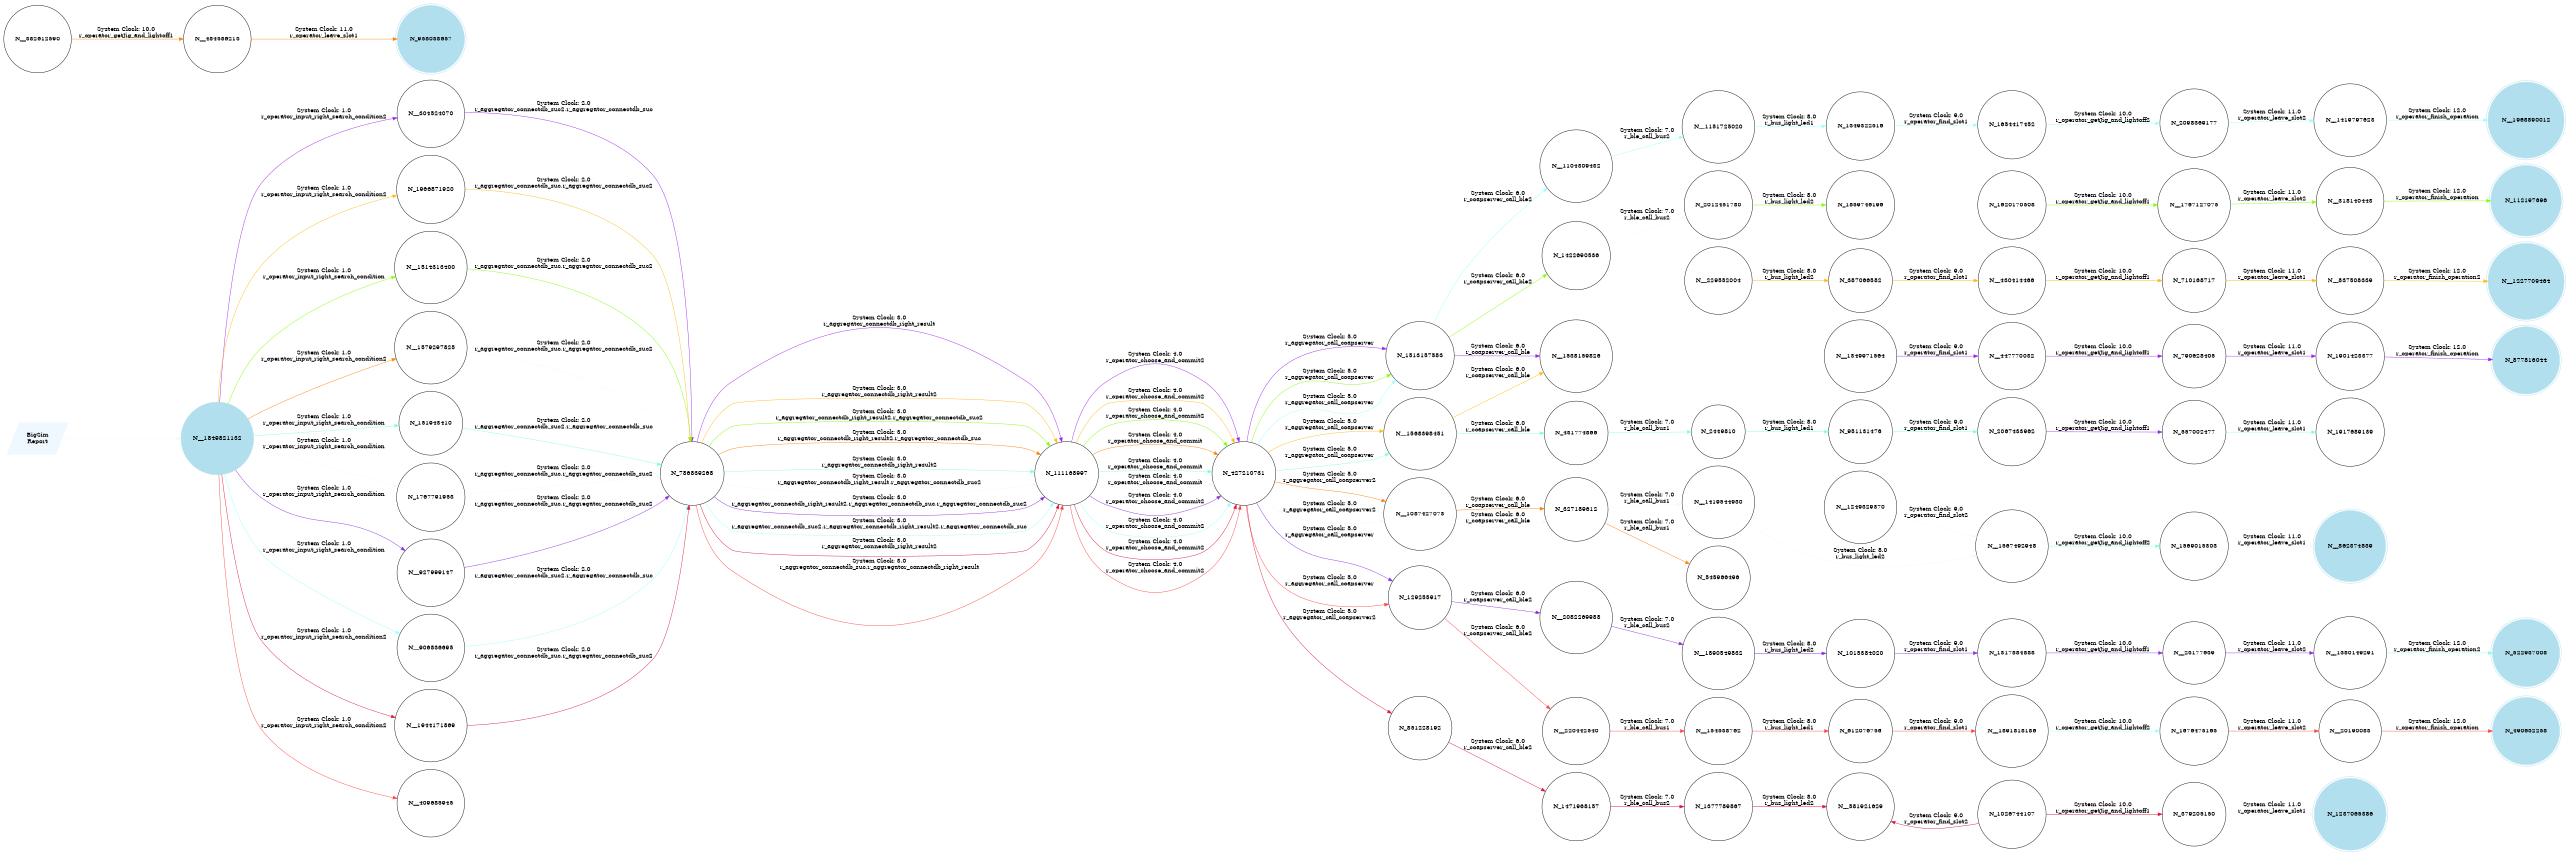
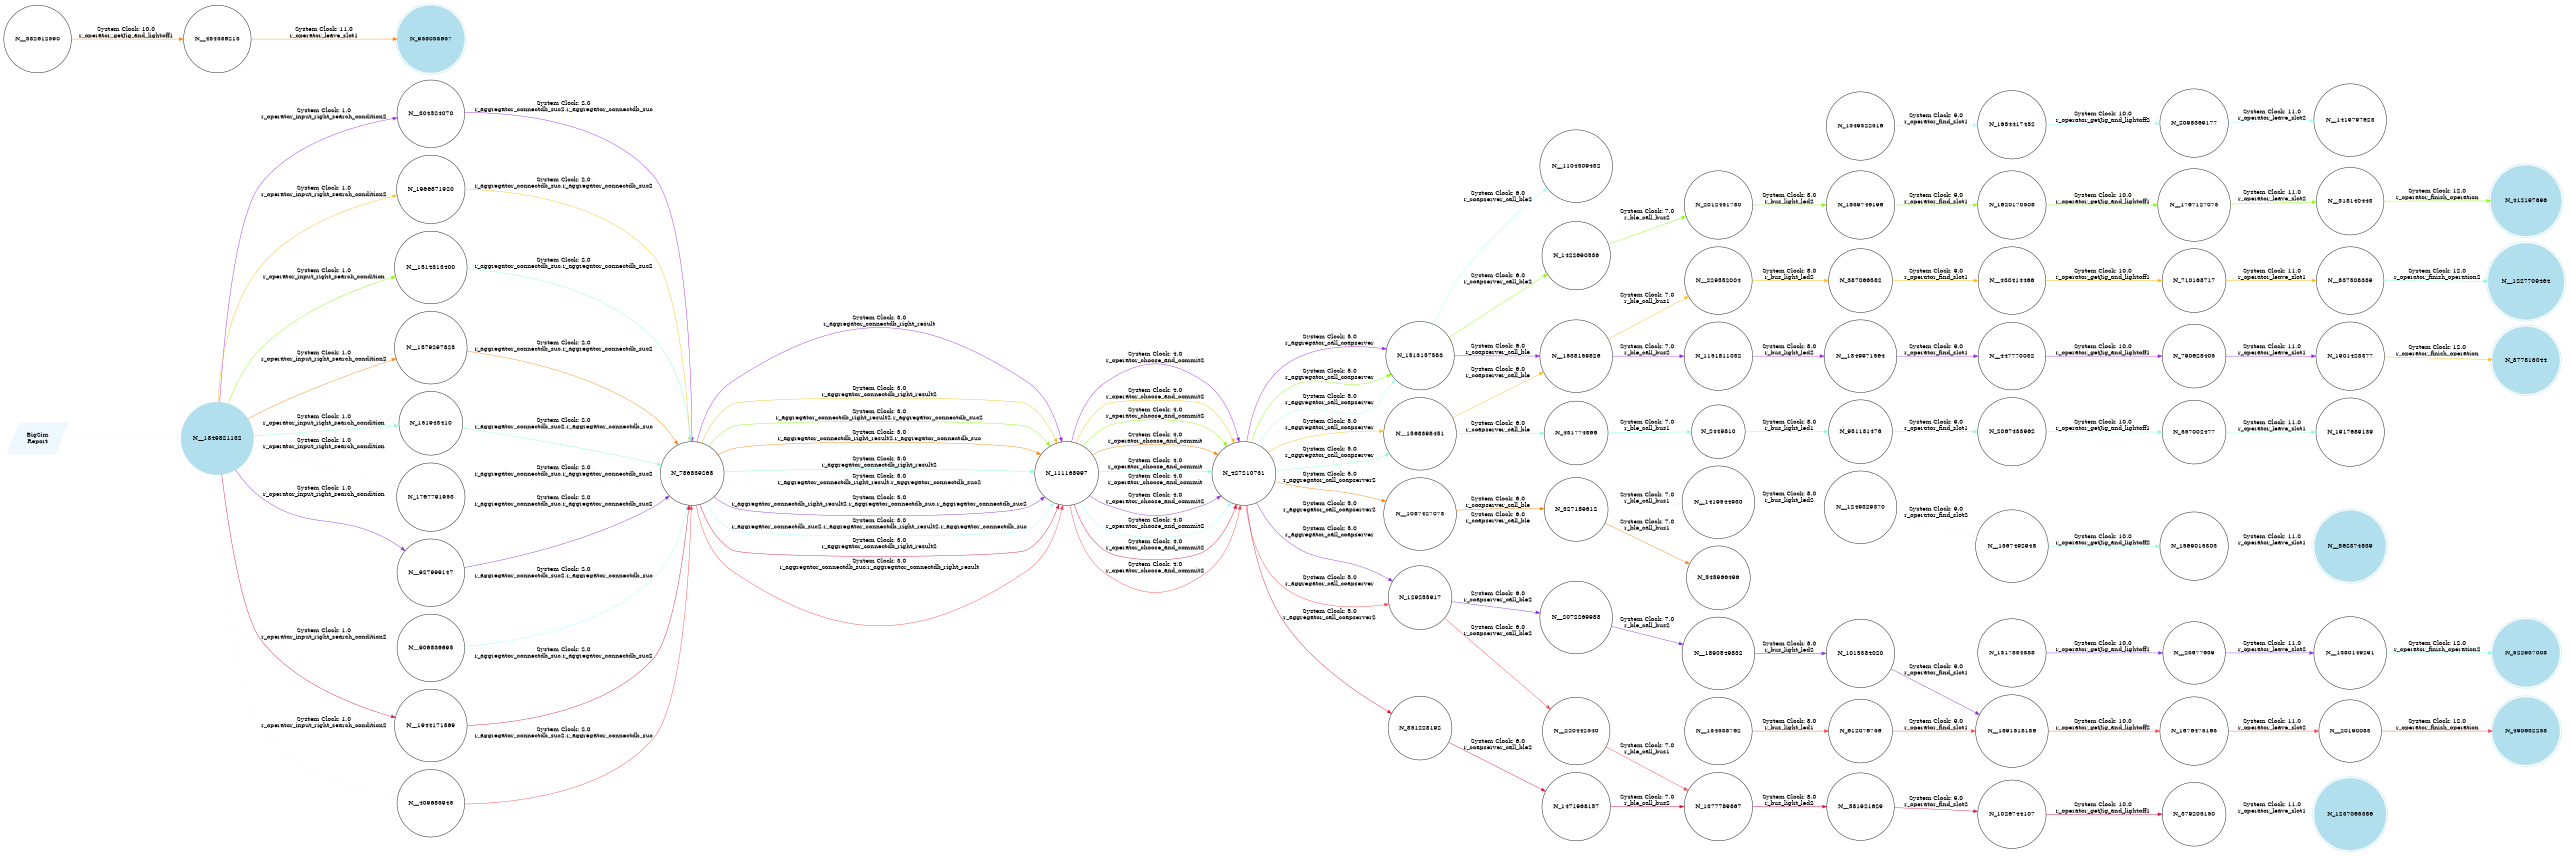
node "N__1968890012": removed
node "N__1151725020": removed
node "N_112197696": label "N_112197696" -> "N_412197696"
edge "N_1859746196" -> "N_1620170508": added, label "System Clock: 9.0 r_operator_find_slot1"
edge "N_1422690536" -> "N_2012451780": color aliceblue -> chartreuse1
edge "N__837508339" -> "N__1227709464": color darkgoldenrod1 -> aquamarine1
edge "N__1514313400" -> "N_786839268": color chartreuse1 -> aquamarine1
edge "N__1538159826" -> "N__229552004": added, label "System Clock: 7.0 r_ble_call_bus1"
node "N_1151811032": added
edge "N_1901423377" -> "N_877816044": color purple -> darkgoldenrod1
edge "N__1579297825" -> "N_786839268": color aliceblue -> darkorange1
edge "N_2067433962" -> "N_557002477": color blueviolet -> aquamarine1
edge "N__1419544930" -> "N__1567492948": now "N__1419544930" -> "N__1249329370"
edge "N__1849821132" -> "N__906836695": removed, label "System Clock: 1.0 r_operator_input_right_search_condition"
node "N__2082269988": label "N__2082269988" -> "N__2072269988"
edge "N_1015384020" -> "N_1317884888": now "N_1015384020" -> "N__1891818186"
node "N__23177639": label "N__23177639" -> "N__23677639"
edge "N__1849821132" -> "N__409685945": color brown1 -> aliceblue
edge "N__409685945" -> "N_786839268": added, label "System Clock: 2.0 r_aggregator_connectdb_suc2,r_aggregator_connectdb_suc"
edge "N__220442540" -> "N__154538762": now "N__220442540" -> "N_1377789867"
edge "N__1891818186" -> "N_1676475165": color darkslategray1 -> brown1
edge "N_1026744107" -> "N__581921629": reversed
